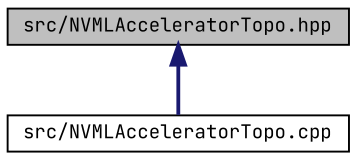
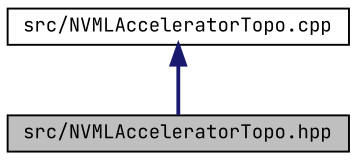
edge "src/NVMLAcceleratorTopo.cpp" -> "src/NVMLAcceleratorTopo.hpp": reversed
